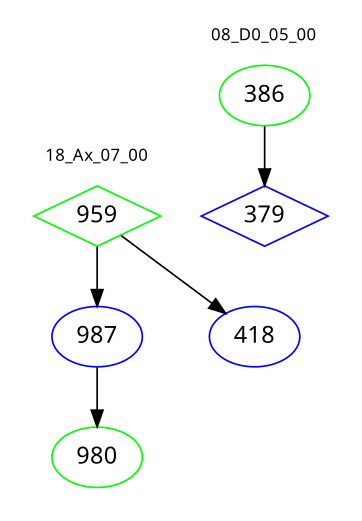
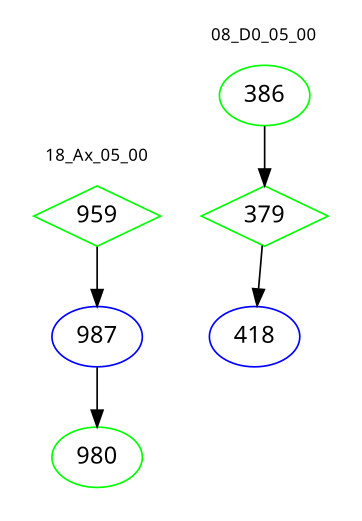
cluster "18_Ax_07_00": label "18_Ax_07_00" -> "18_Ax_05_00"
node "379": color blue -> green
edge "959" -> "418": now "379" -> "418"
